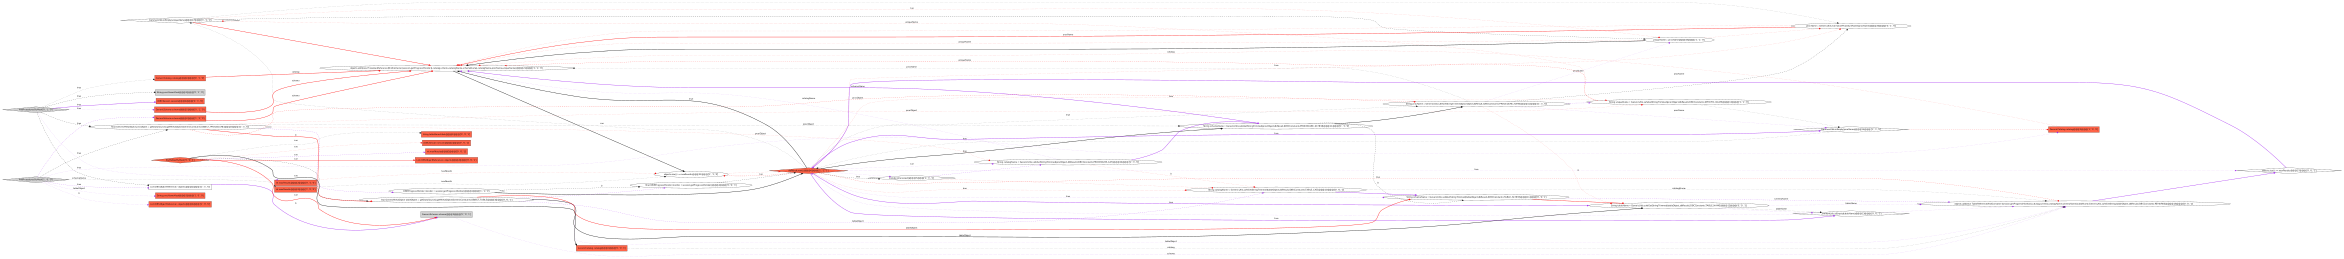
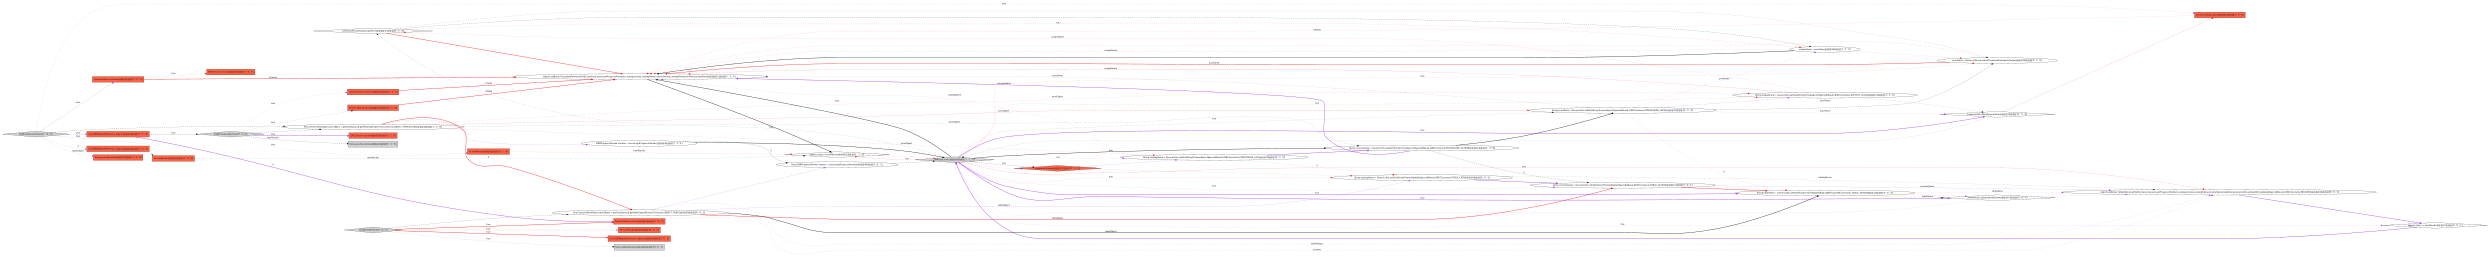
edge "findProceduresByMask['0', '1', '0']" -> "String procNameMask@@@2@@@['0', '1', '0']": label "true" -> "maxResults"
node "String tableNameMask@@@2@@@['0', '0', '1']": fillcolor tomato -> lightgray
edge "findTablesByMask['0', '0', '1']" -> "JDBCSession session@@@2@@@['0', '0', '1']": now "GenericSchema schema@@@2@@@['1', '0', '0']" -> "JDBCSession session@@@2@@@['0', '0', '1']"
edge "findTablesByMask['0', '0', '1']" -> "int maxResults@@@2@@@['0', '0', '1']": color purple -> red
node "findTablesByMask['0', '0', '1']": fillcolor tomato -> lightgray
node "dbResult.next()@@@6@@@['1', '1', '1']": fillcolor tomato -> lightgray
edge "findProceduresByMask['0', '1', '0']" -> "List<DBSObjectReference> objects@@@2@@@['1', '1', '0']": reversed
node "objects.size() >= maxResults@@@22@@@['1', '1', '0']": shape ellipse -> diamond
edge "findProceduresByMask['1', '0', '0']" -> "int maxResults@@@2@@@['1', '0', '0']": label "schemaName" -> "true"
node "monitor.isCanceled()@@@7@@@['1', '1', '1']": fillcolor white -> tomato
node "List<DBSObjectReference> objects@@@2@@@['1', '1', '0']": fillcolor white -> tomato
node "GenericSchema schema@@@2@@@['0', '0', '1']": fillcolor lightgray -> tomato
node "GenericCatalog catalog@@@2@@@['0', '0', '1']": removed
